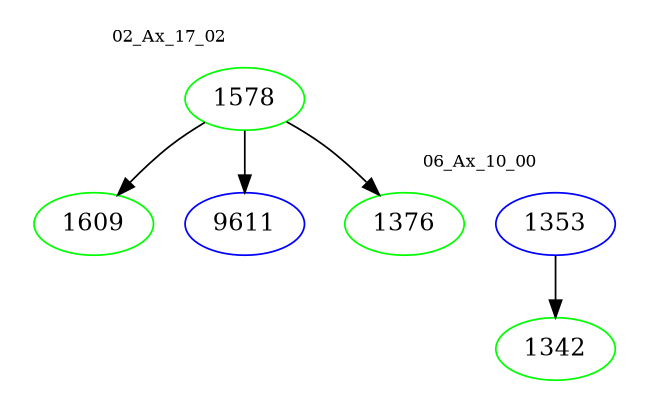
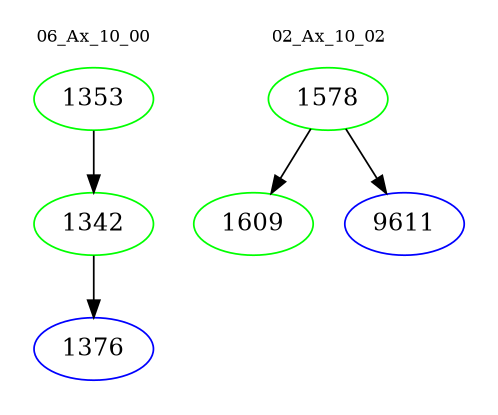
cluster "02_Ax_17_02": label "02_Ax_17_02" -> "02_Ax_10_02"
edge "1578" -> "1376": now "1342" -> "1376"
node "1376": color green -> blue
node "1353": color blue -> green
